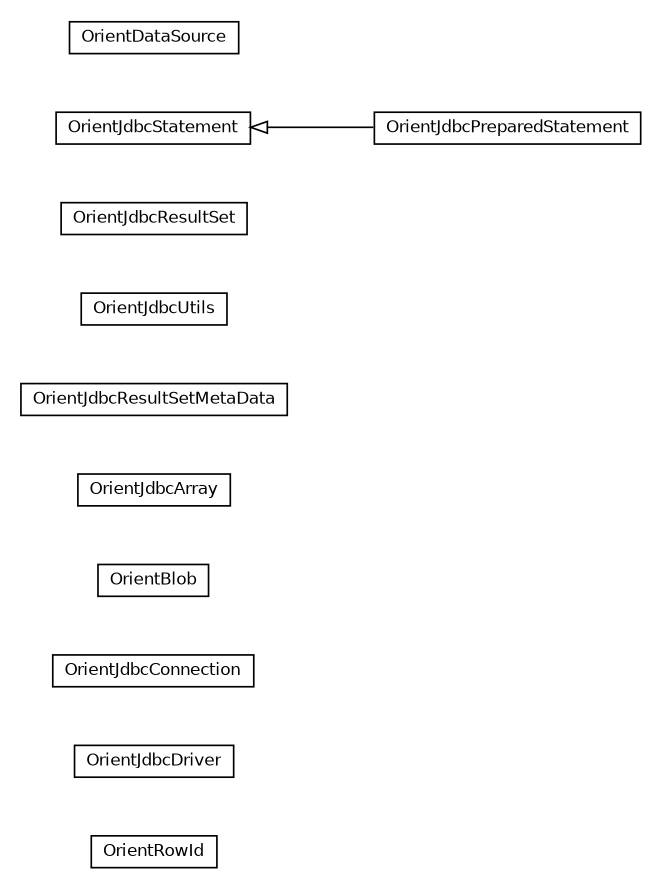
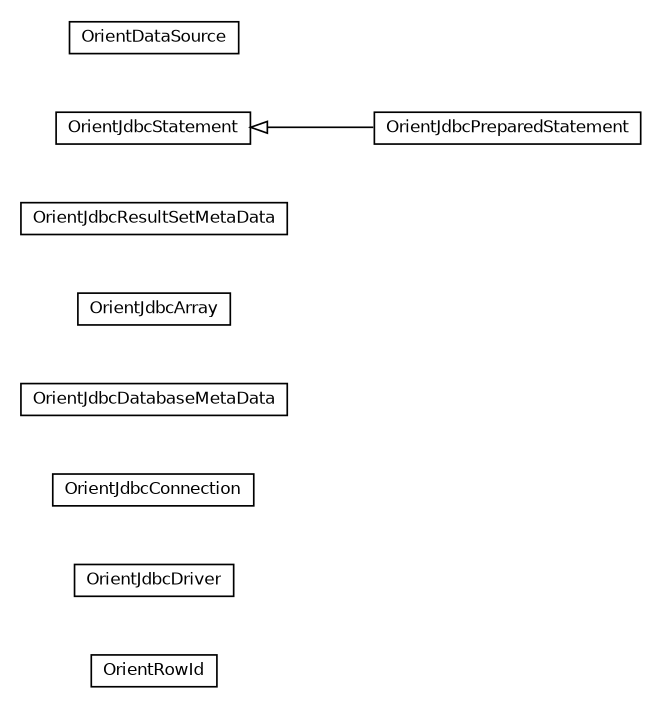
node "OrientJdbcResultSet": removed
node "OrientJdbcUtils": removed
node "OrientJdbcDatabaseMetaData": added
node "OrientBlob": removed
